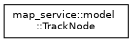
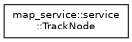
node "map_service::model ::TrackNode": label "map_service::model ::TrackNode" -> "map_service::service ::TrackNode"
